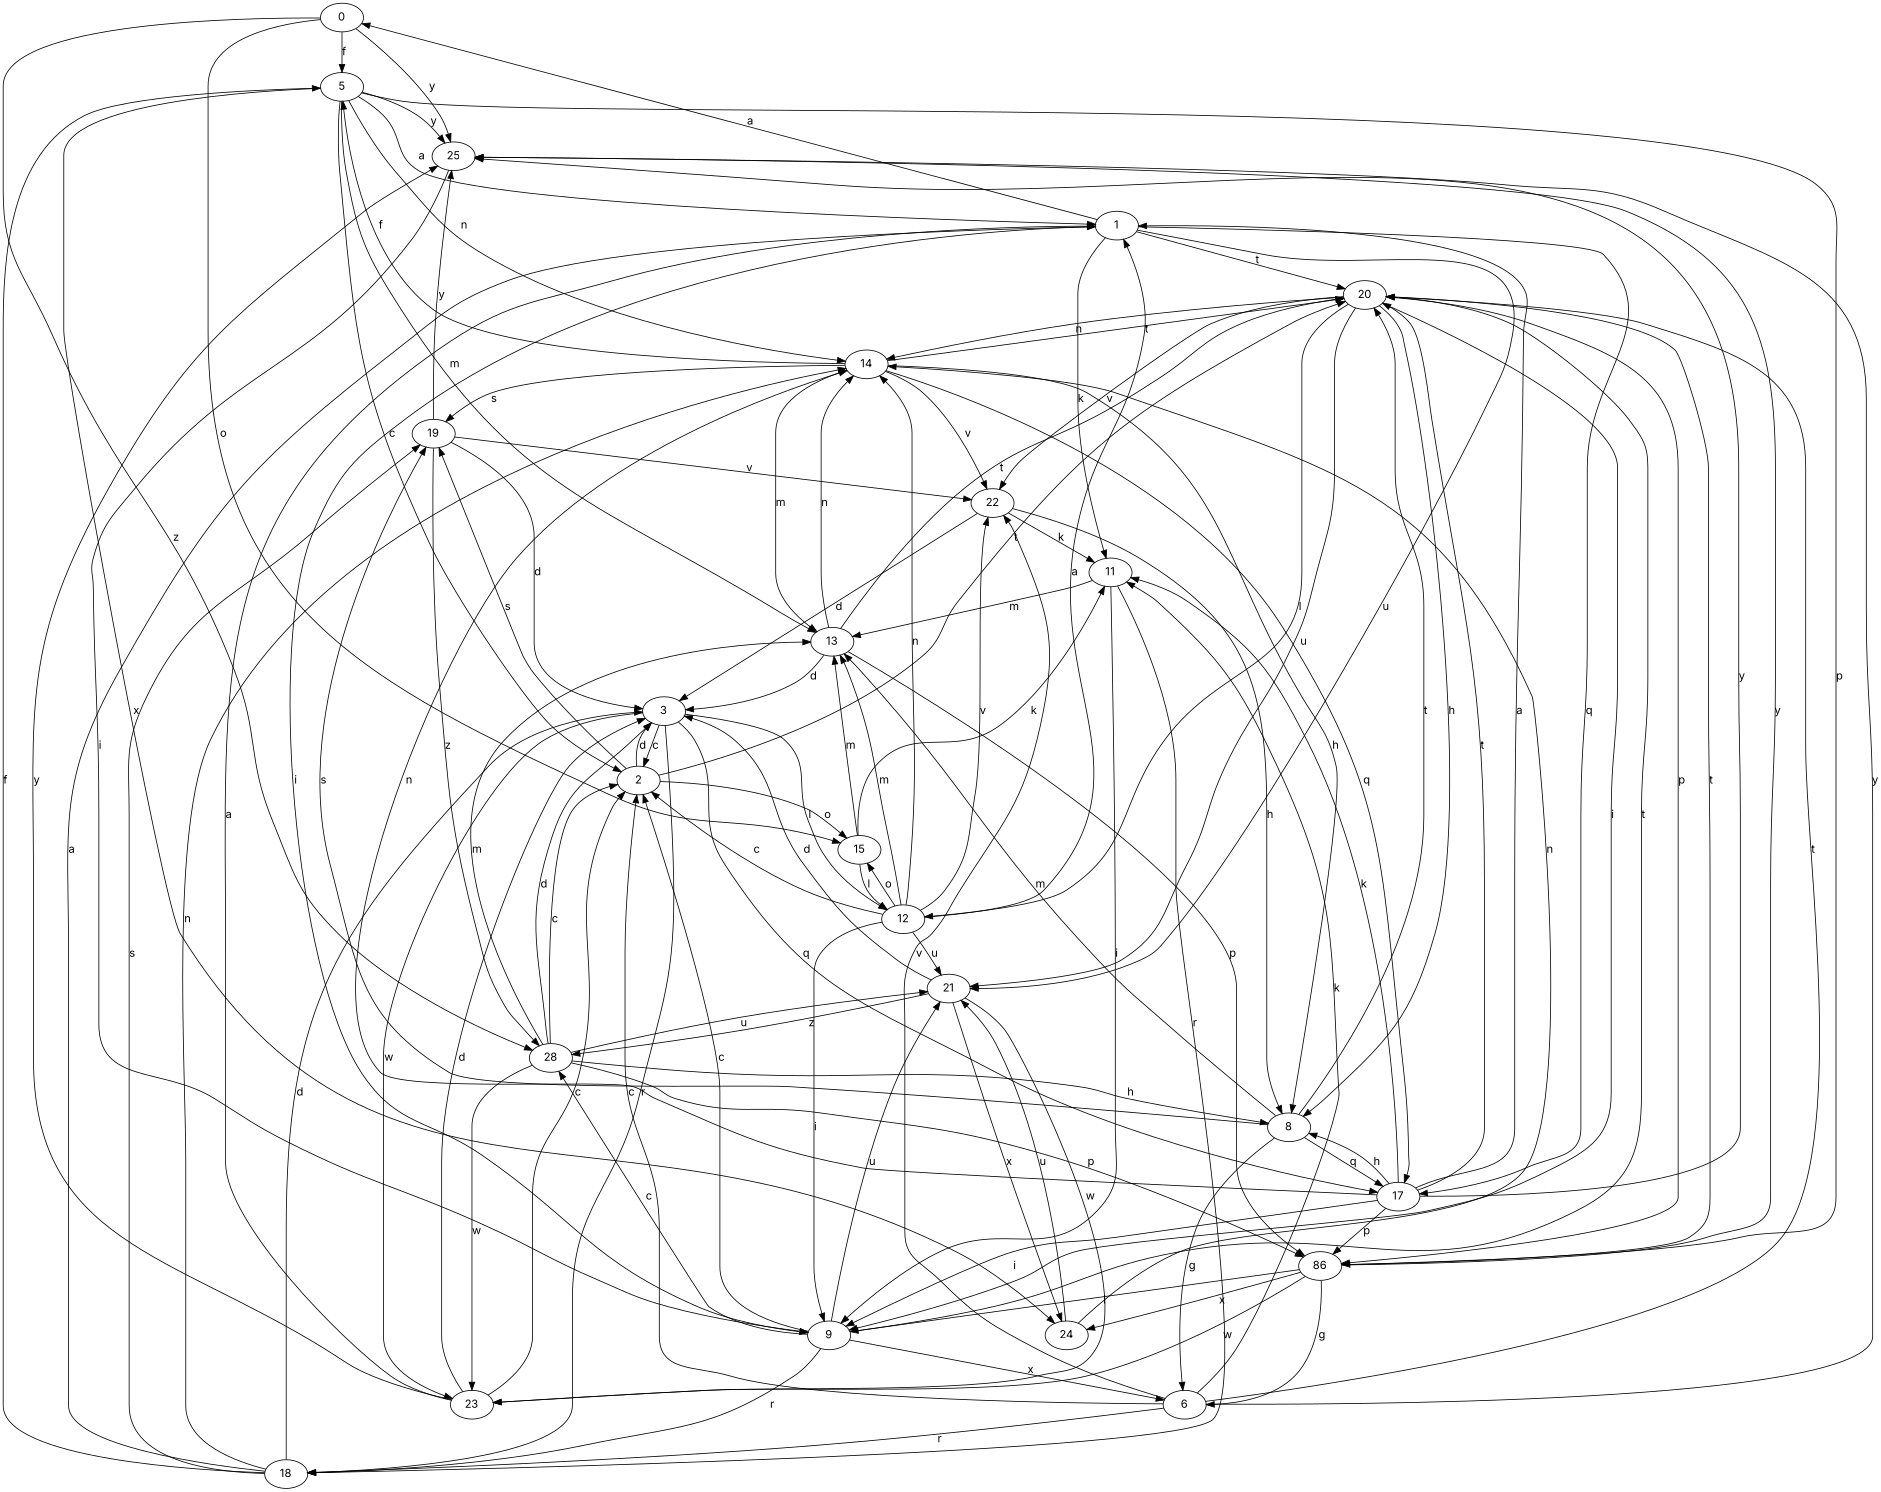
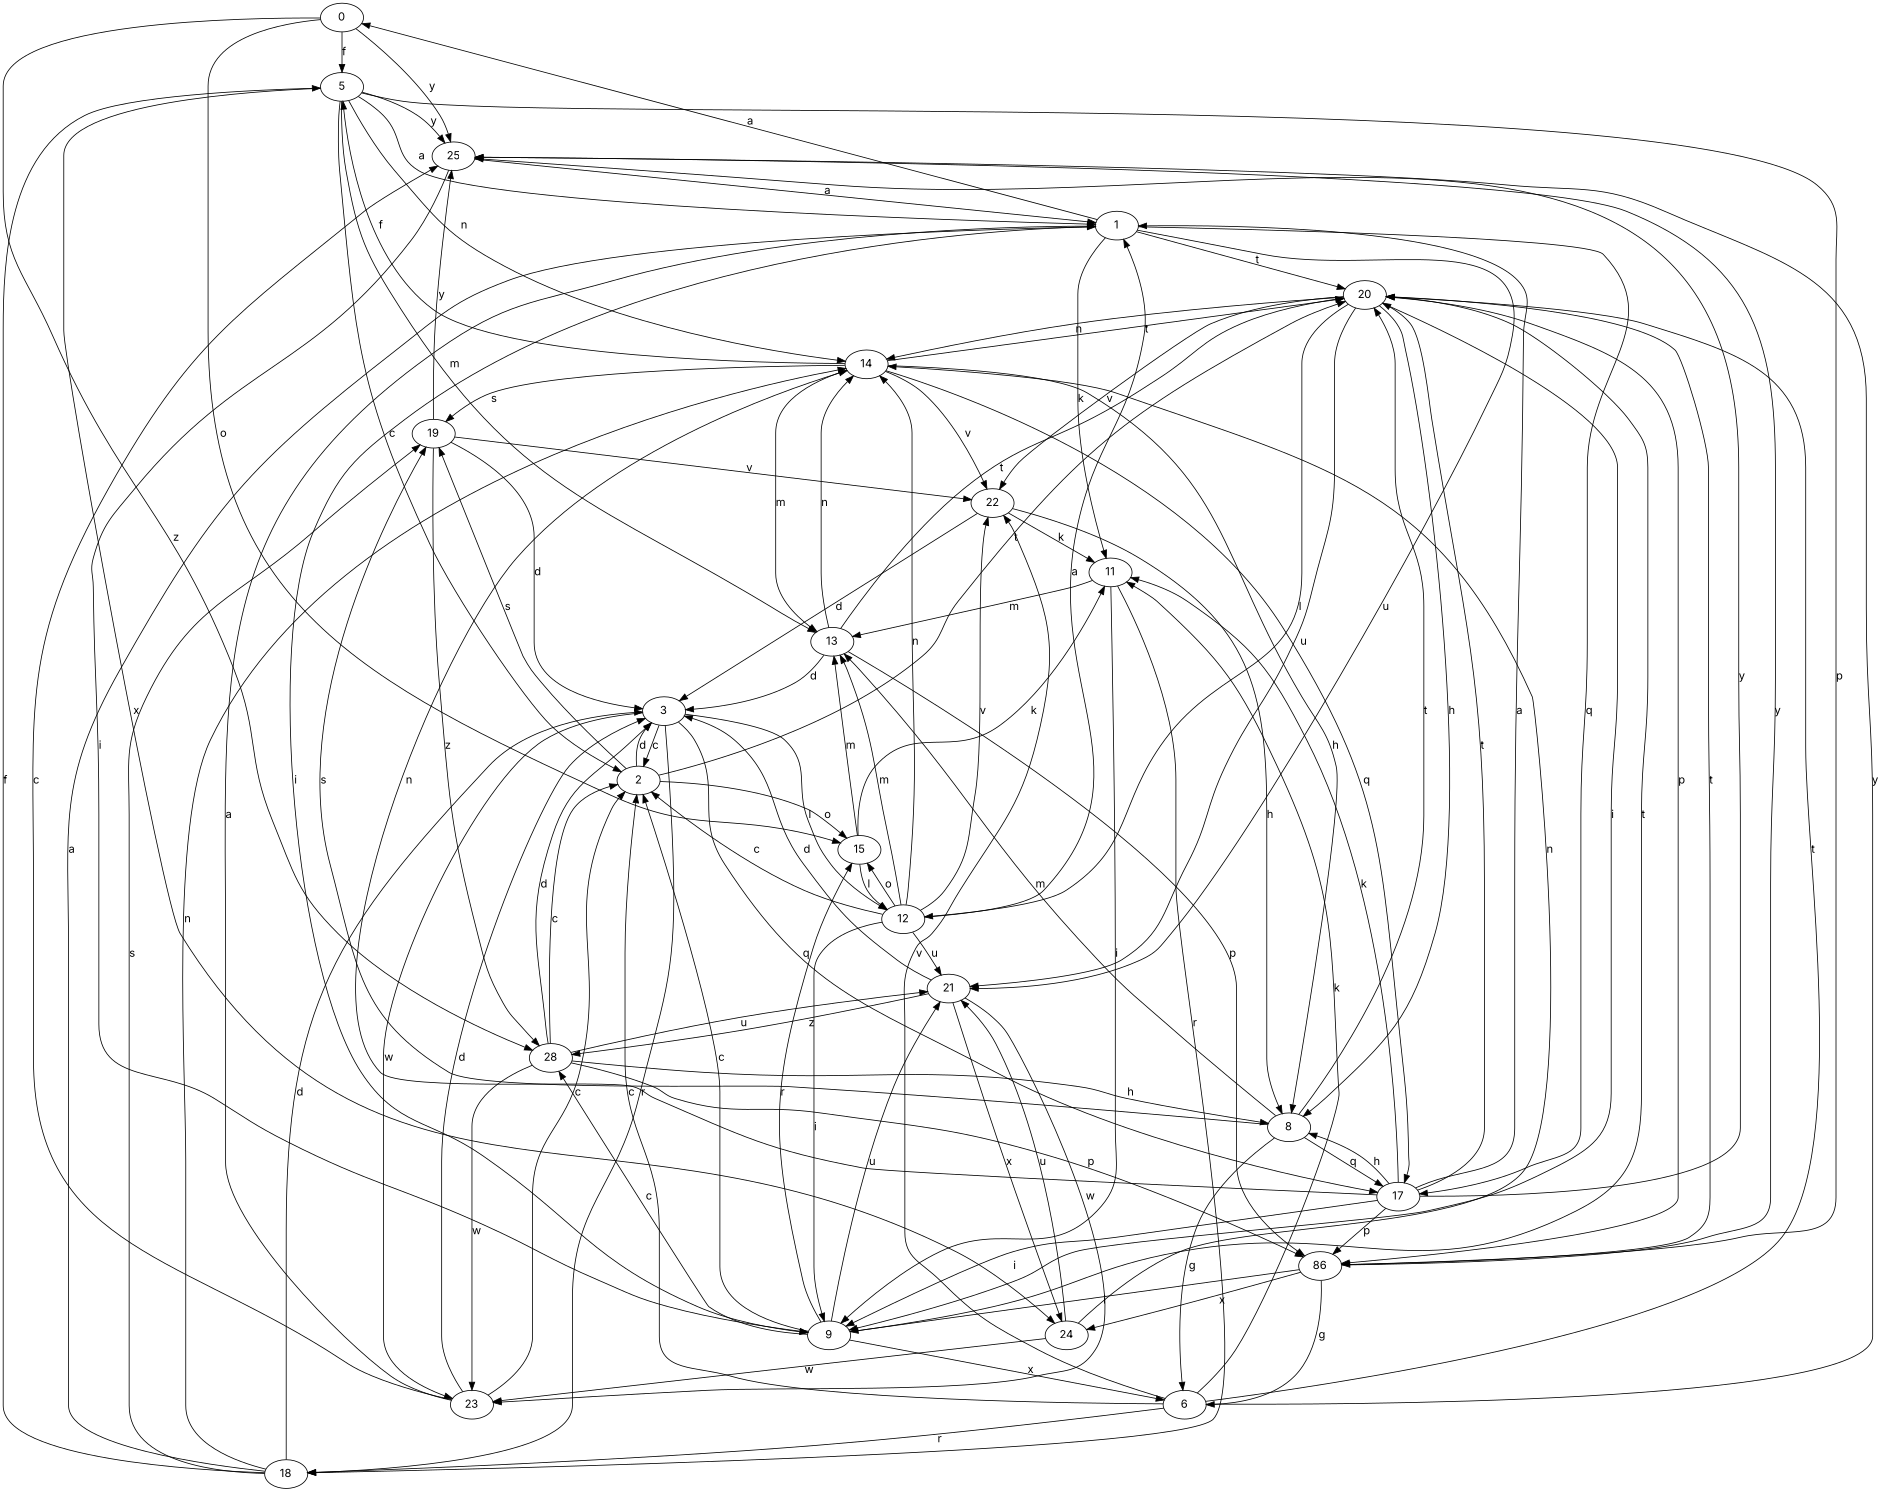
edge "25" -> "1": added, label "a"
edge "28" -> "13": removed, label "m"
edge "23" -> "25": label "y" -> "c"
edge "86" -> "23": now "24" -> "23"
edge "9" -> "18": now "9" -> "15"
